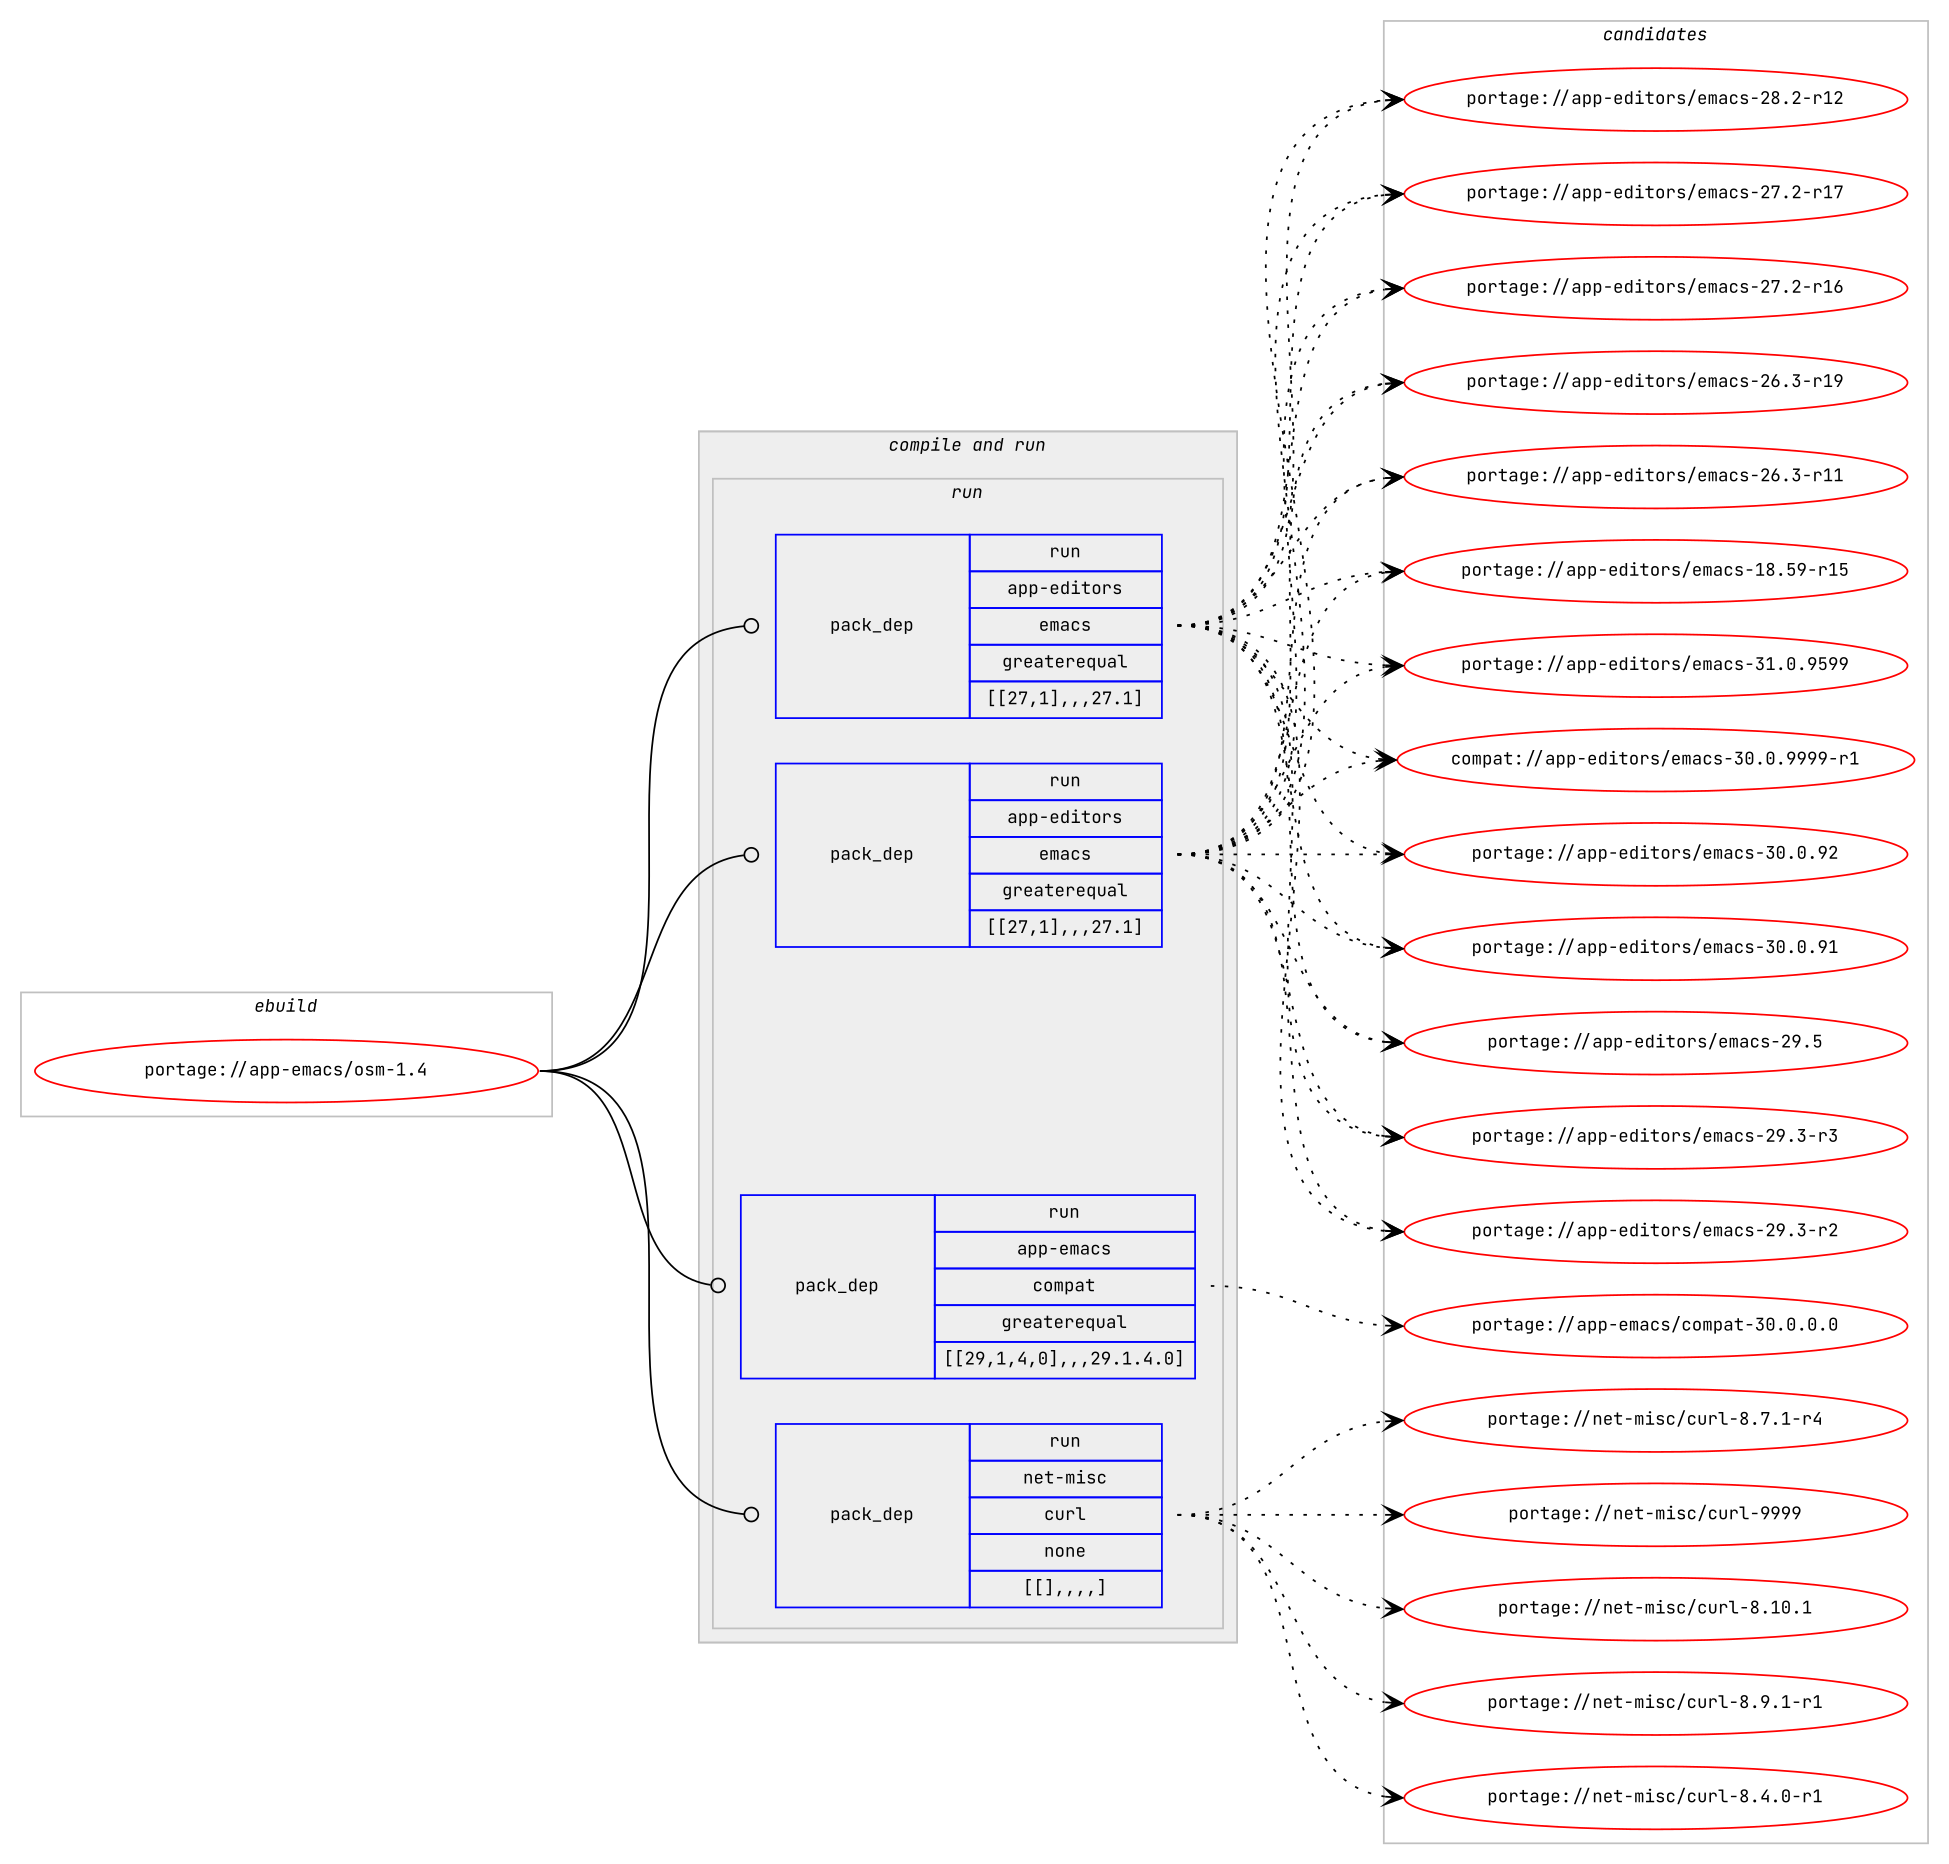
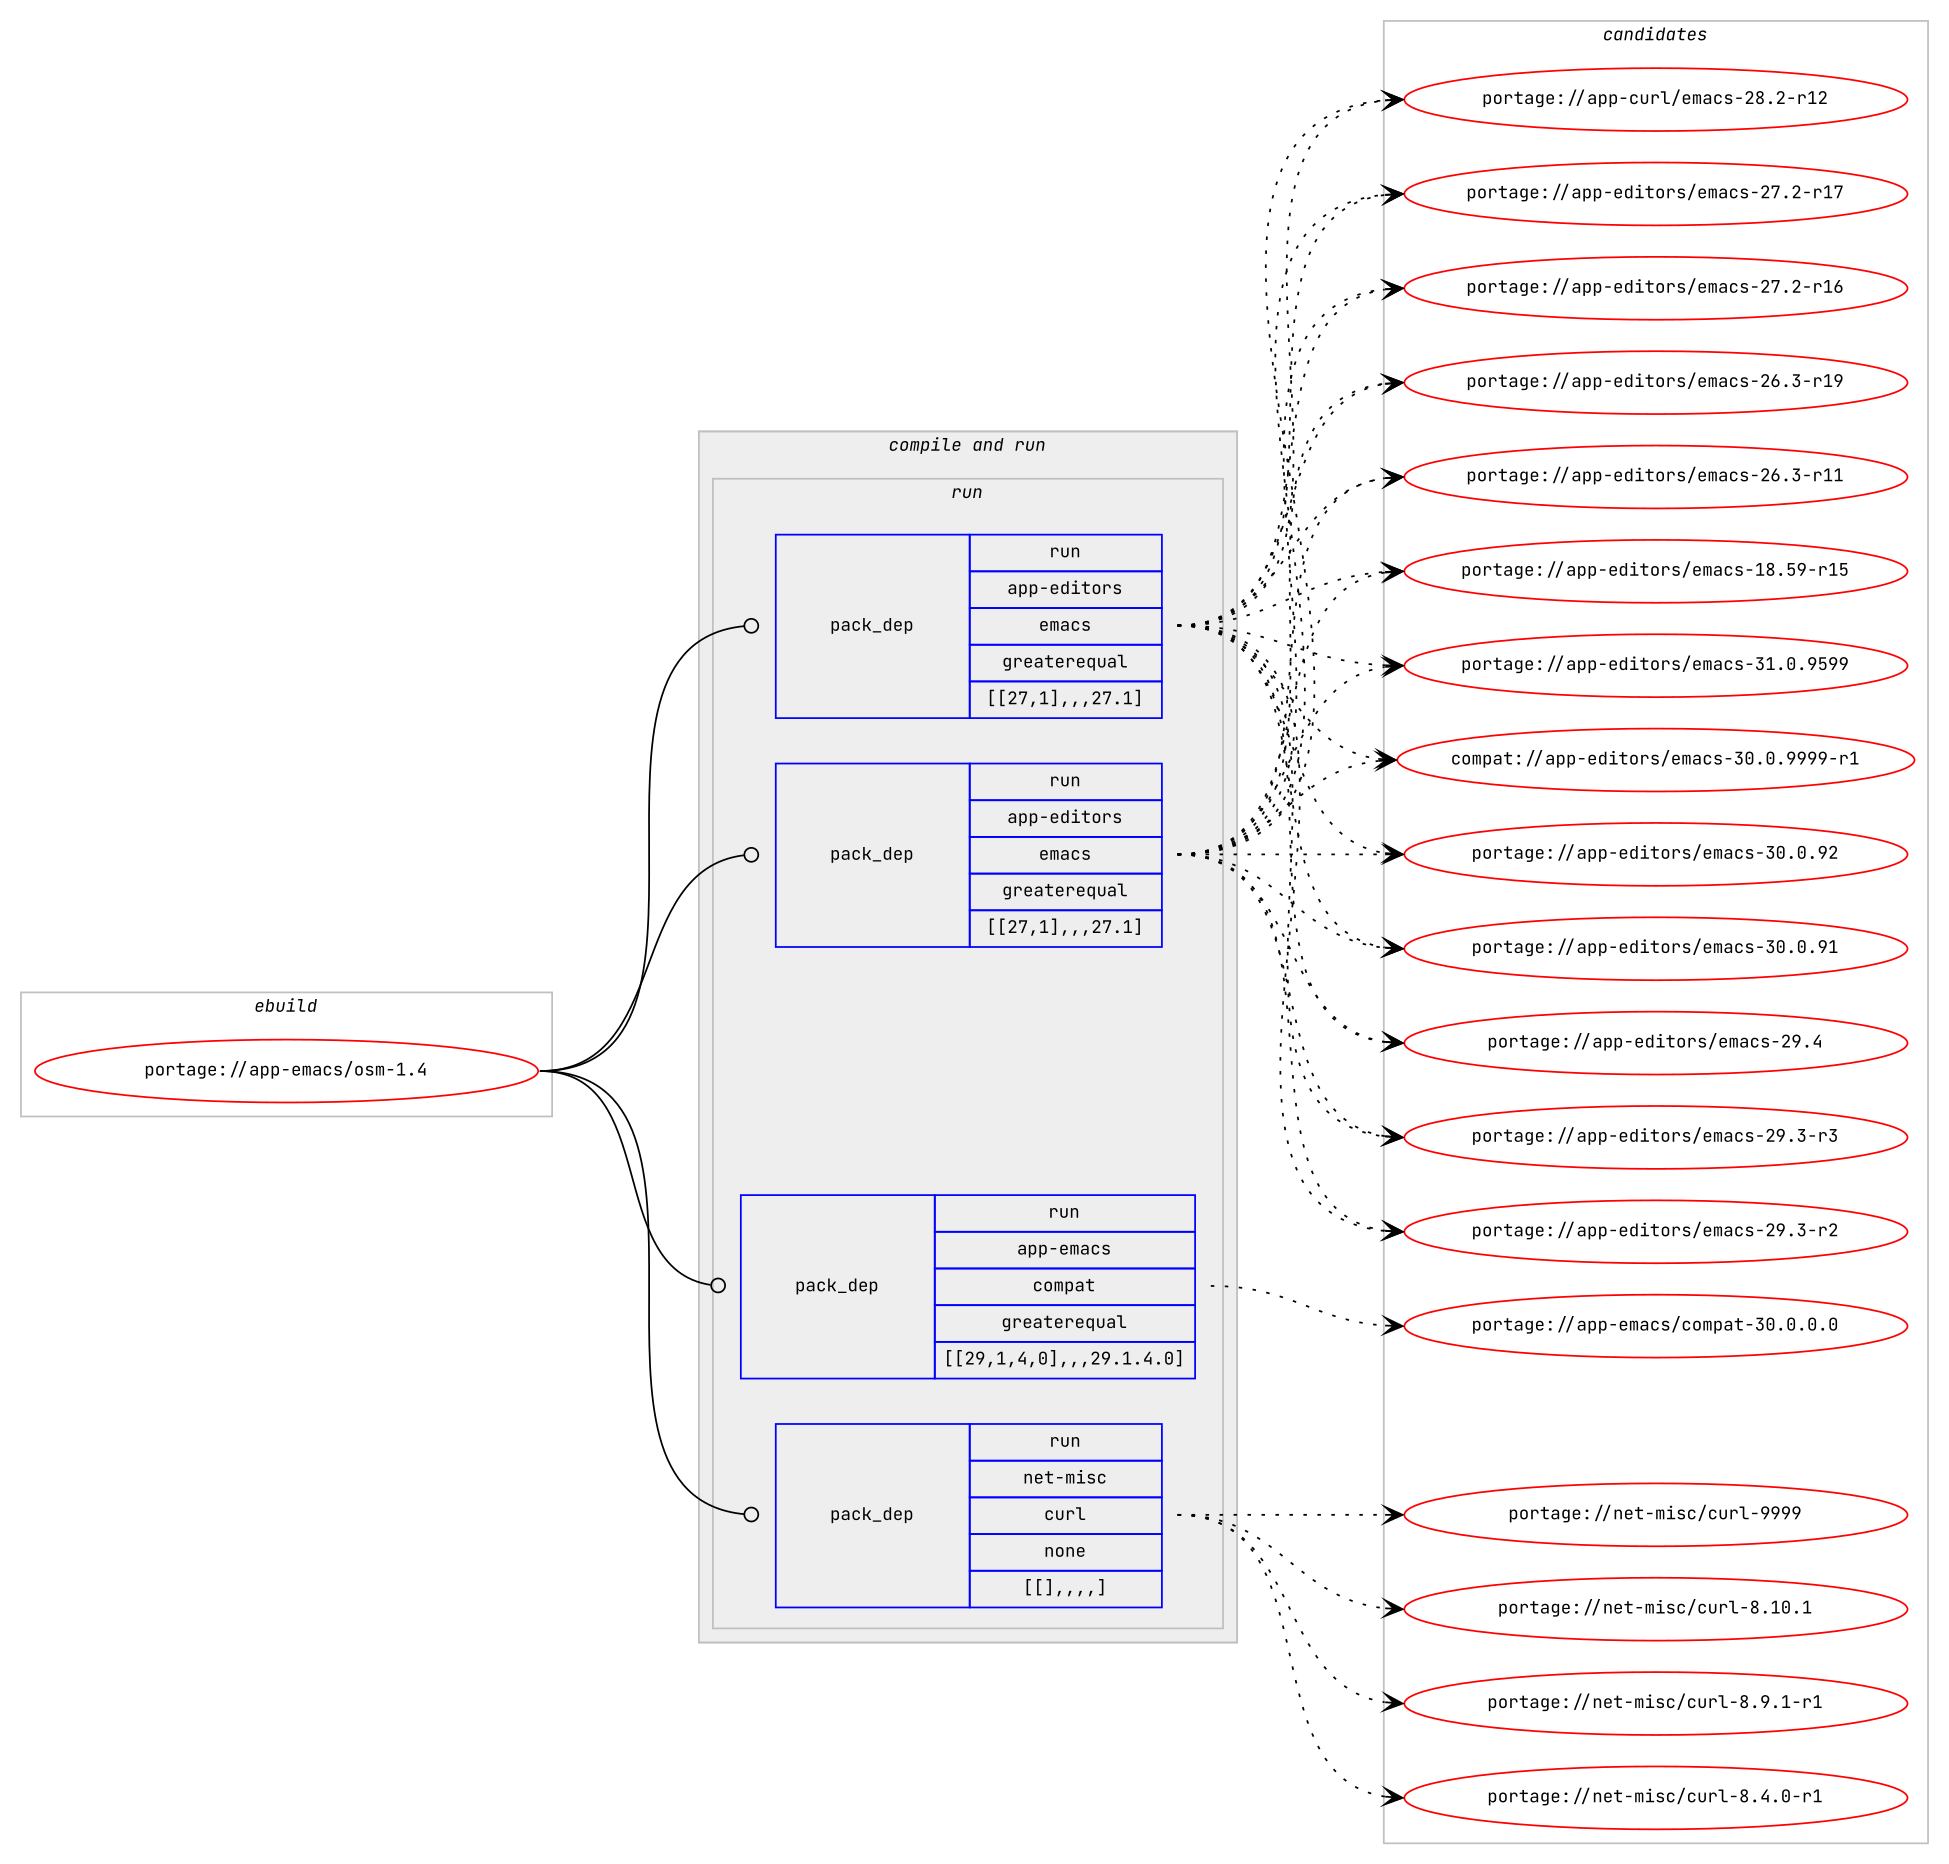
node "portage://app-editors/emacs-28.2-r12": label "portage://app-editors/emacs-28.2-r12" -> "portage://app-curl/emacs-28.2-r12"
node "portage://app-editors/emacs-29.5": label "portage://app-editors/emacs-29.5" -> "portage://app-editors/emacs-29.4"
node "portage://net-misc/curl-8.7.1-r4": removed
